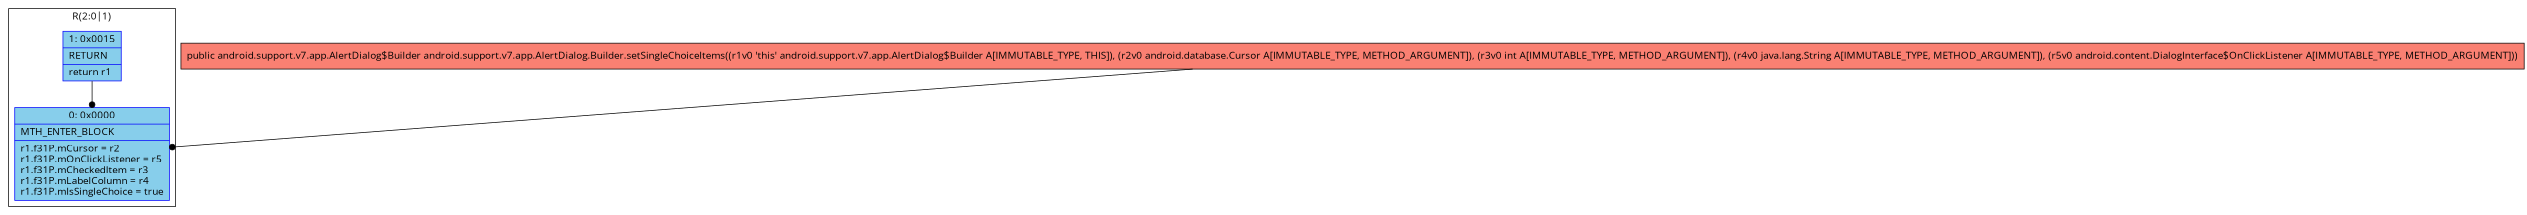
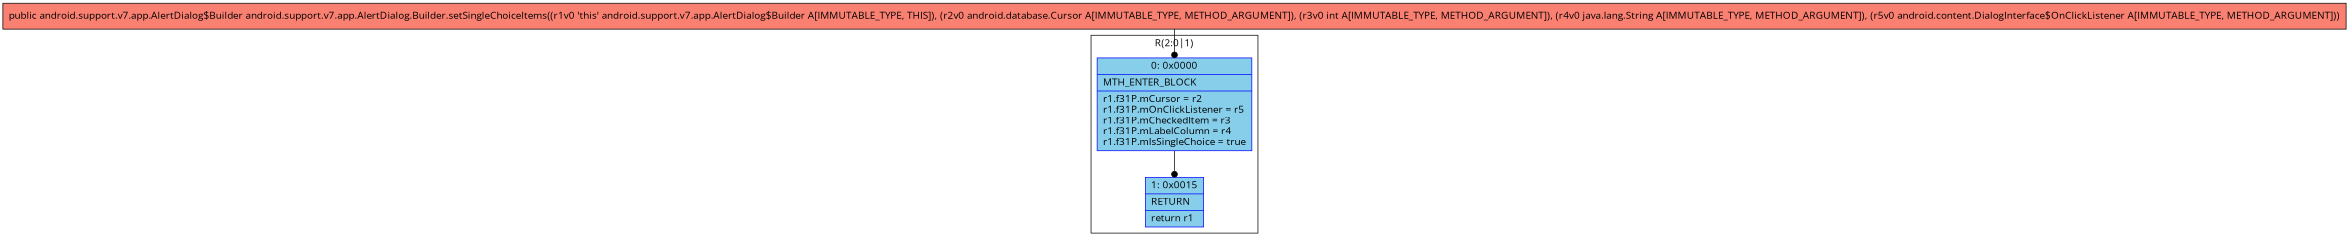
edge "1: 0x0015" -> "0: 0x0000": reversed
